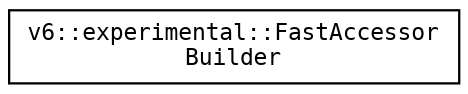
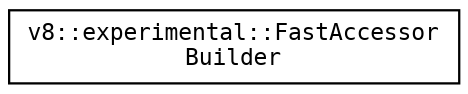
node "v6::experimental::FastAccessor Builder": label "v6::experimental::FastAccessor Builder" -> "v8::experimental::FastAccessor Builder"
